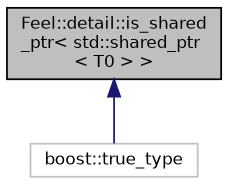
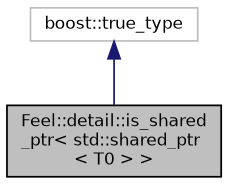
edge "boost::true_type" -> "Feel::detail::is_shared _ptr< std::shared_ptr < T0 > >": reversed
